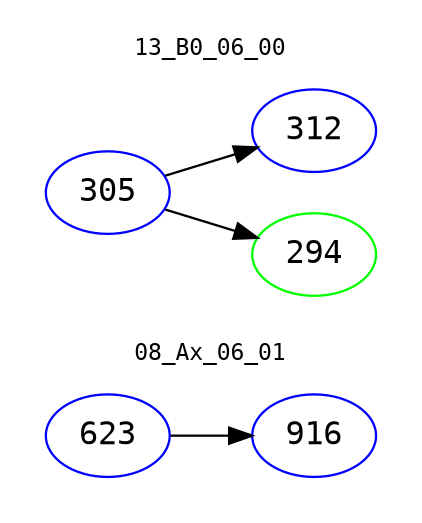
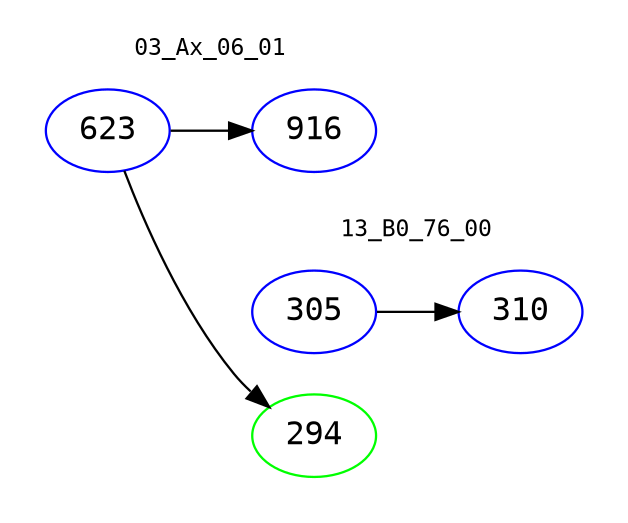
cluster "13_B0_06_00": label "13_B0_06_00" -> "13_B0_76_00"
node "312": label "312" -> "310"
edge "305" -> "294": now "623" -> "294"
cluster "08_Ax_06_01": label "08_Ax_06_01" -> "03_Ax_06_01"
